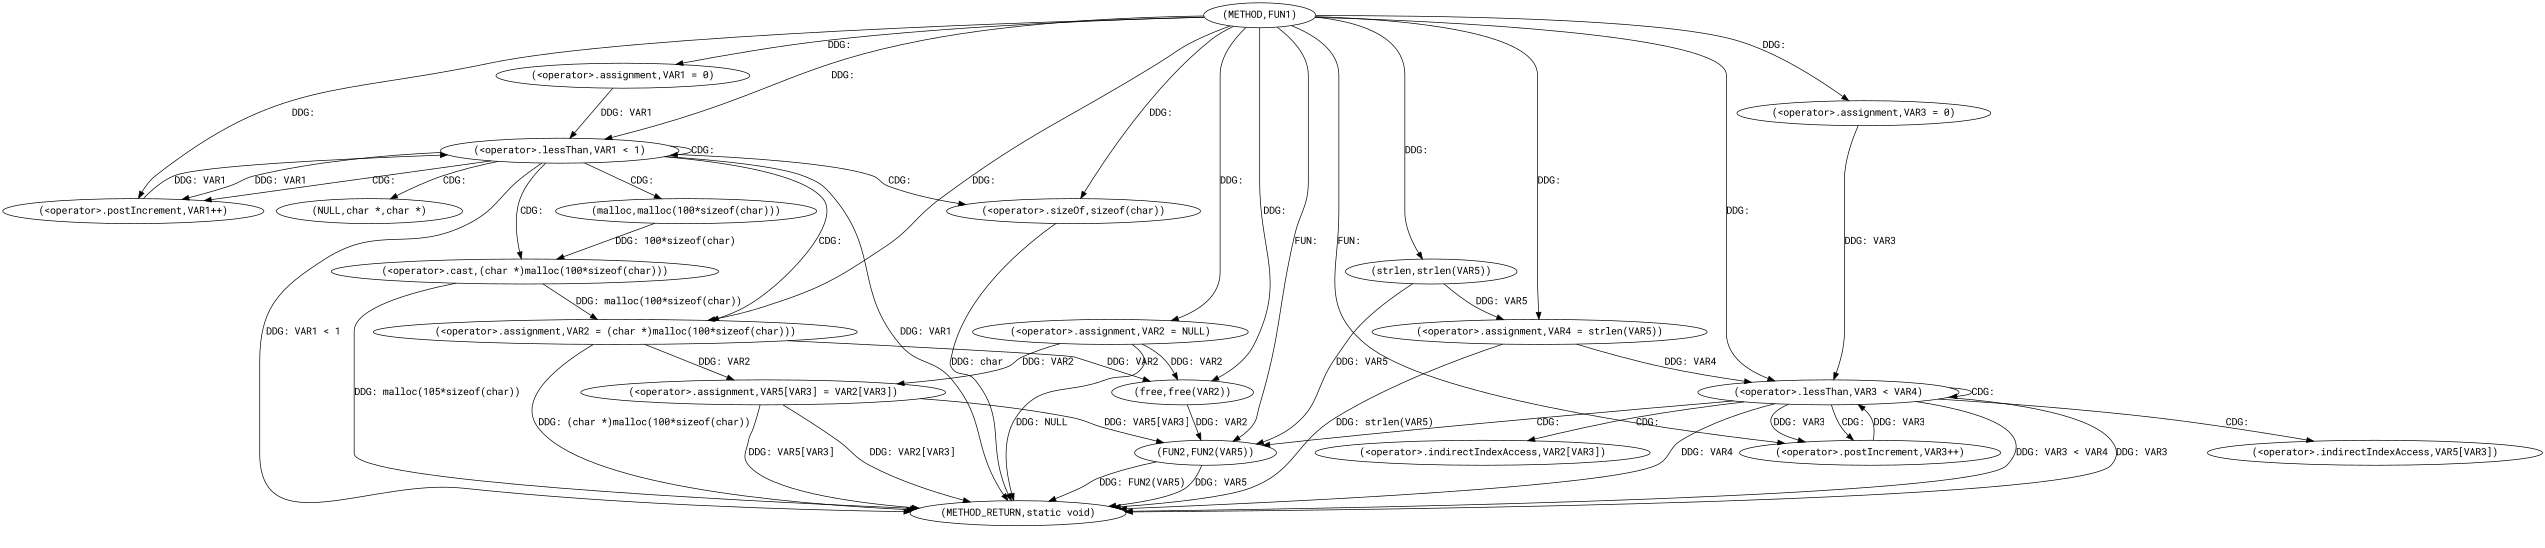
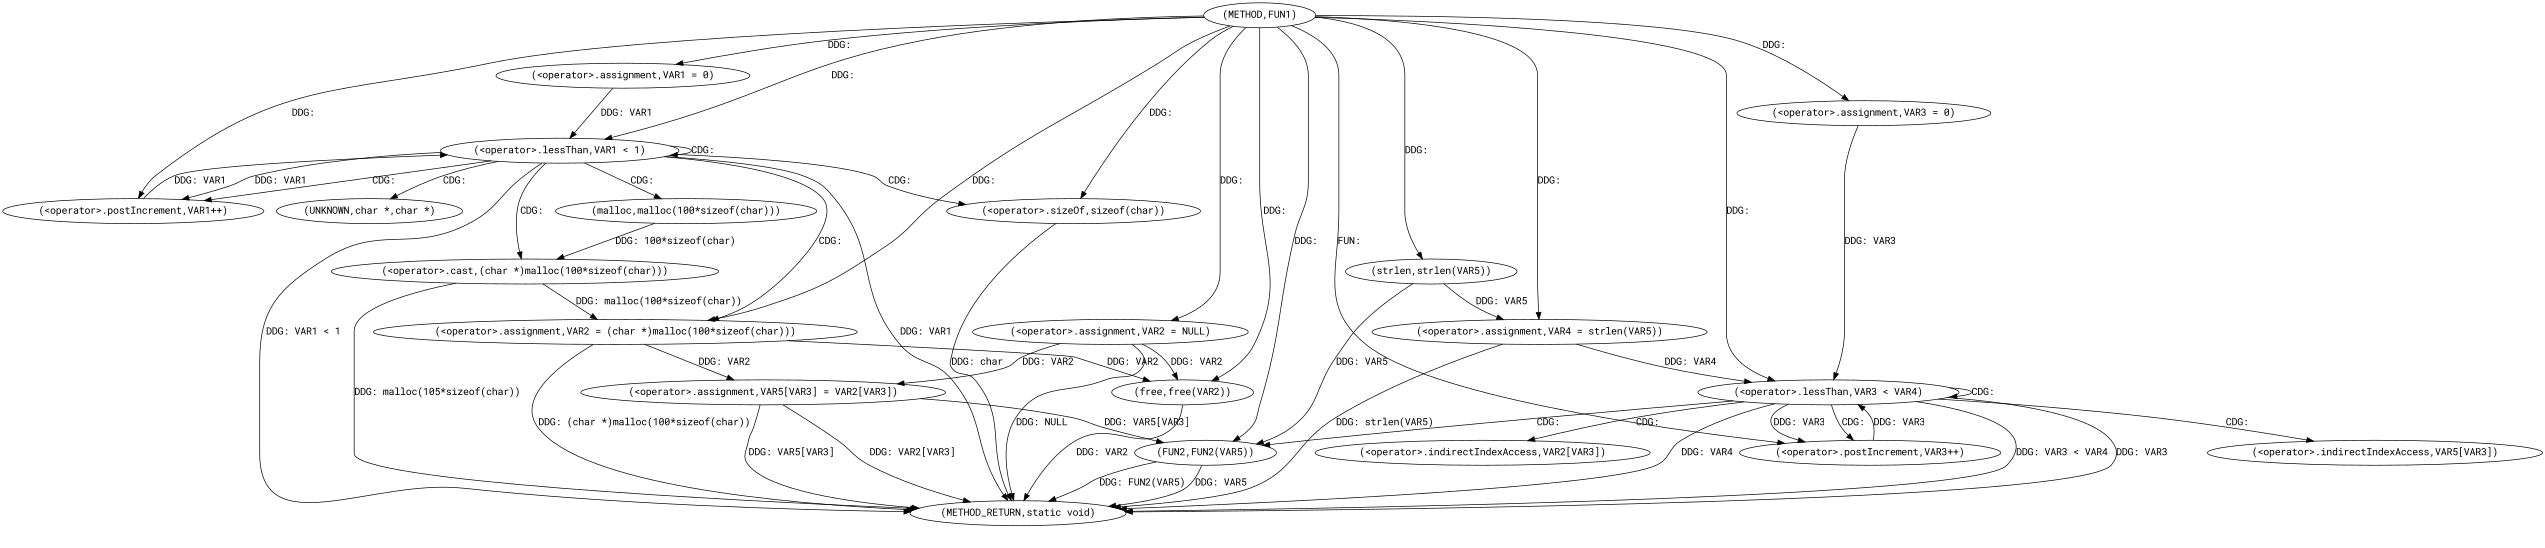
node "(NULL,char *,char *)": label "(NULL,char *,char *)" -> "(UNKNOWN,char *,char *)"
edge "(METHOD,FUN1)" -> "(FUN2,FUN2(VAR5))": label "FUN: " -> "DDG: "
edge "(free,free(VAR2))" -> "(FUN2,FUN2(VAR5))": now "(free,free(VAR2))" -> "(METHOD_RETURN,static void)"
